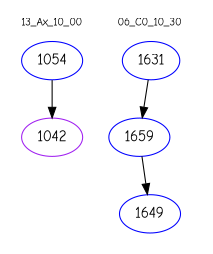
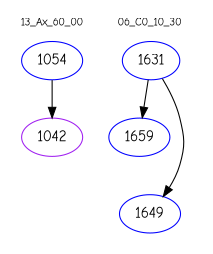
cluster "13_Ax_10_00": label "13_Ax_10_00" -> "13_Ax_60_00"
edge "1659" -> "1649": now "1631" -> "1649"
